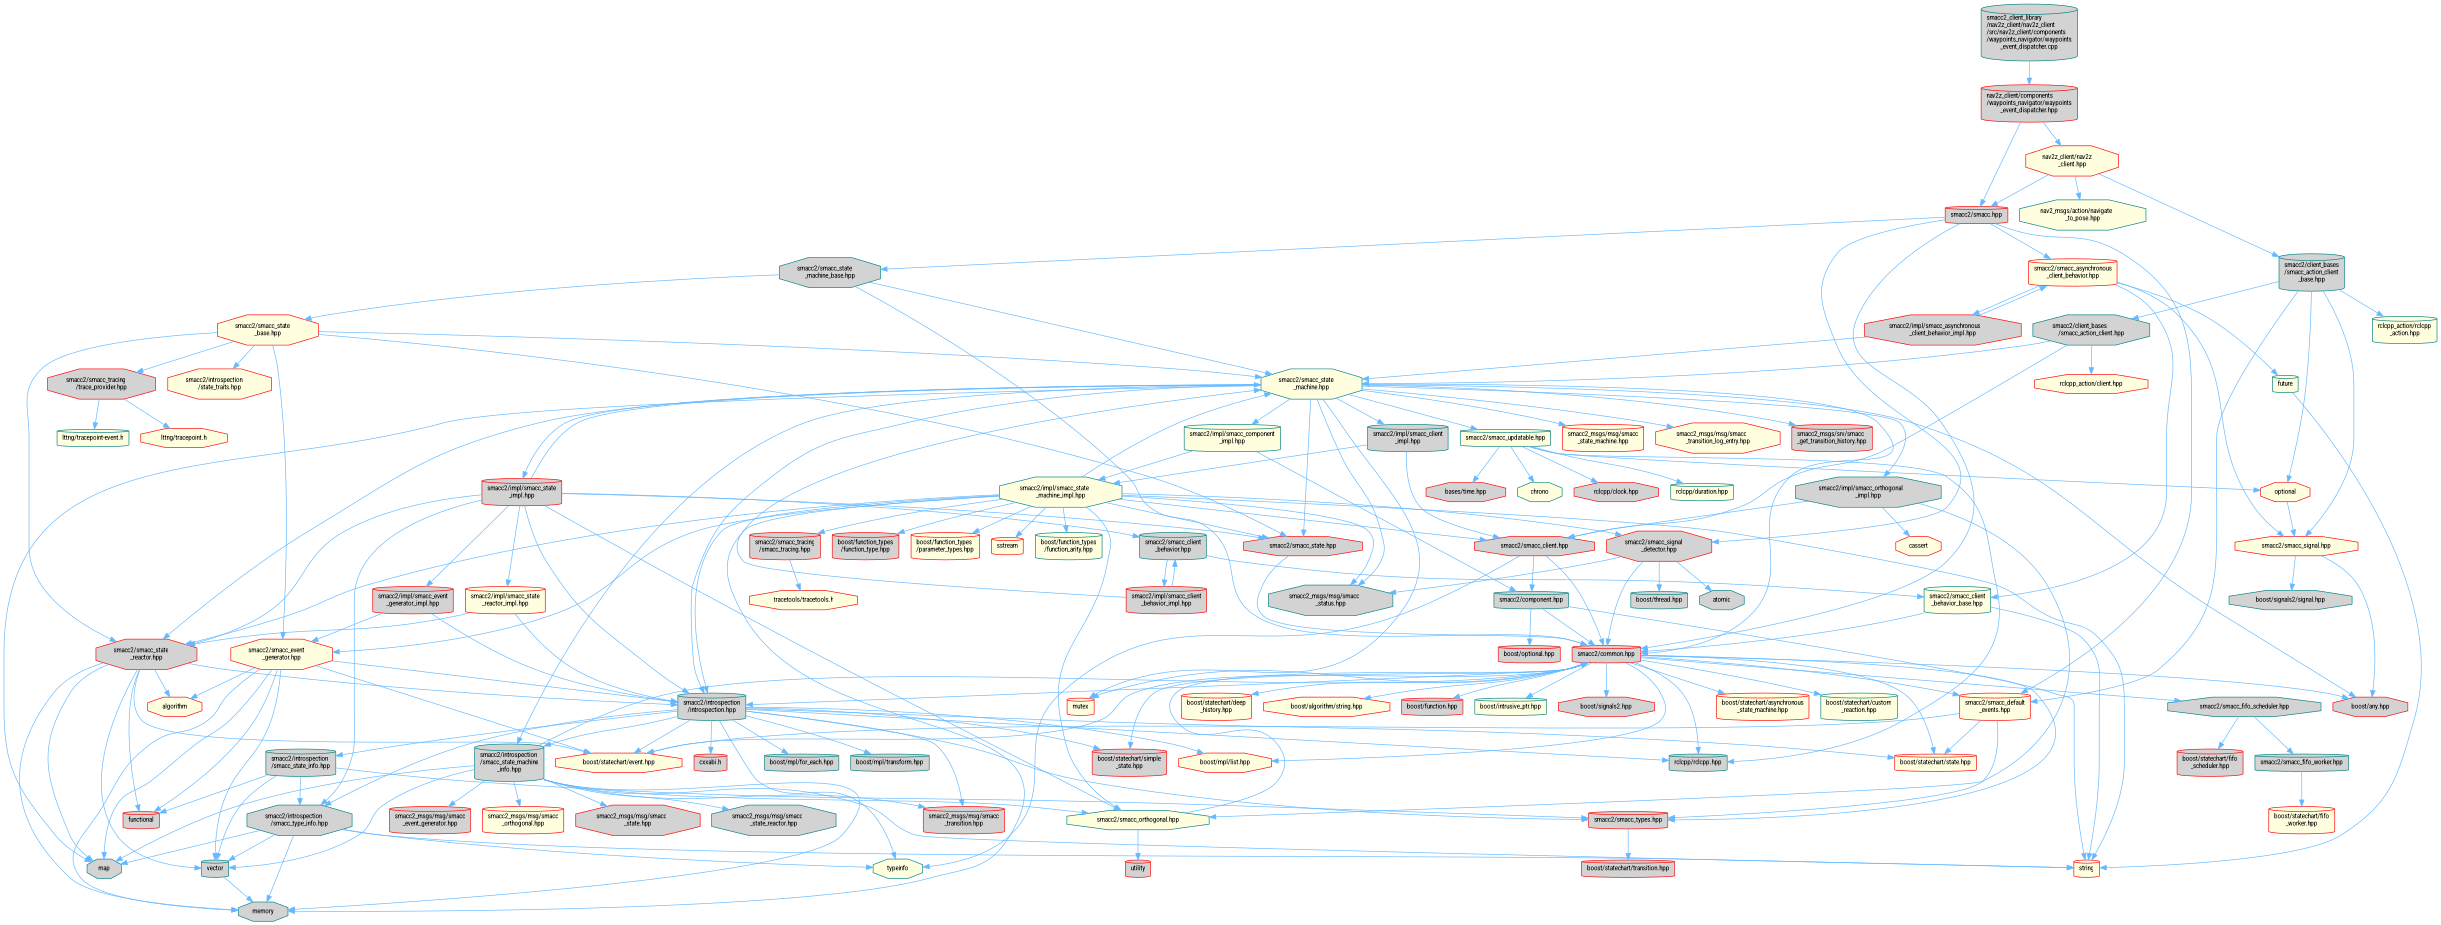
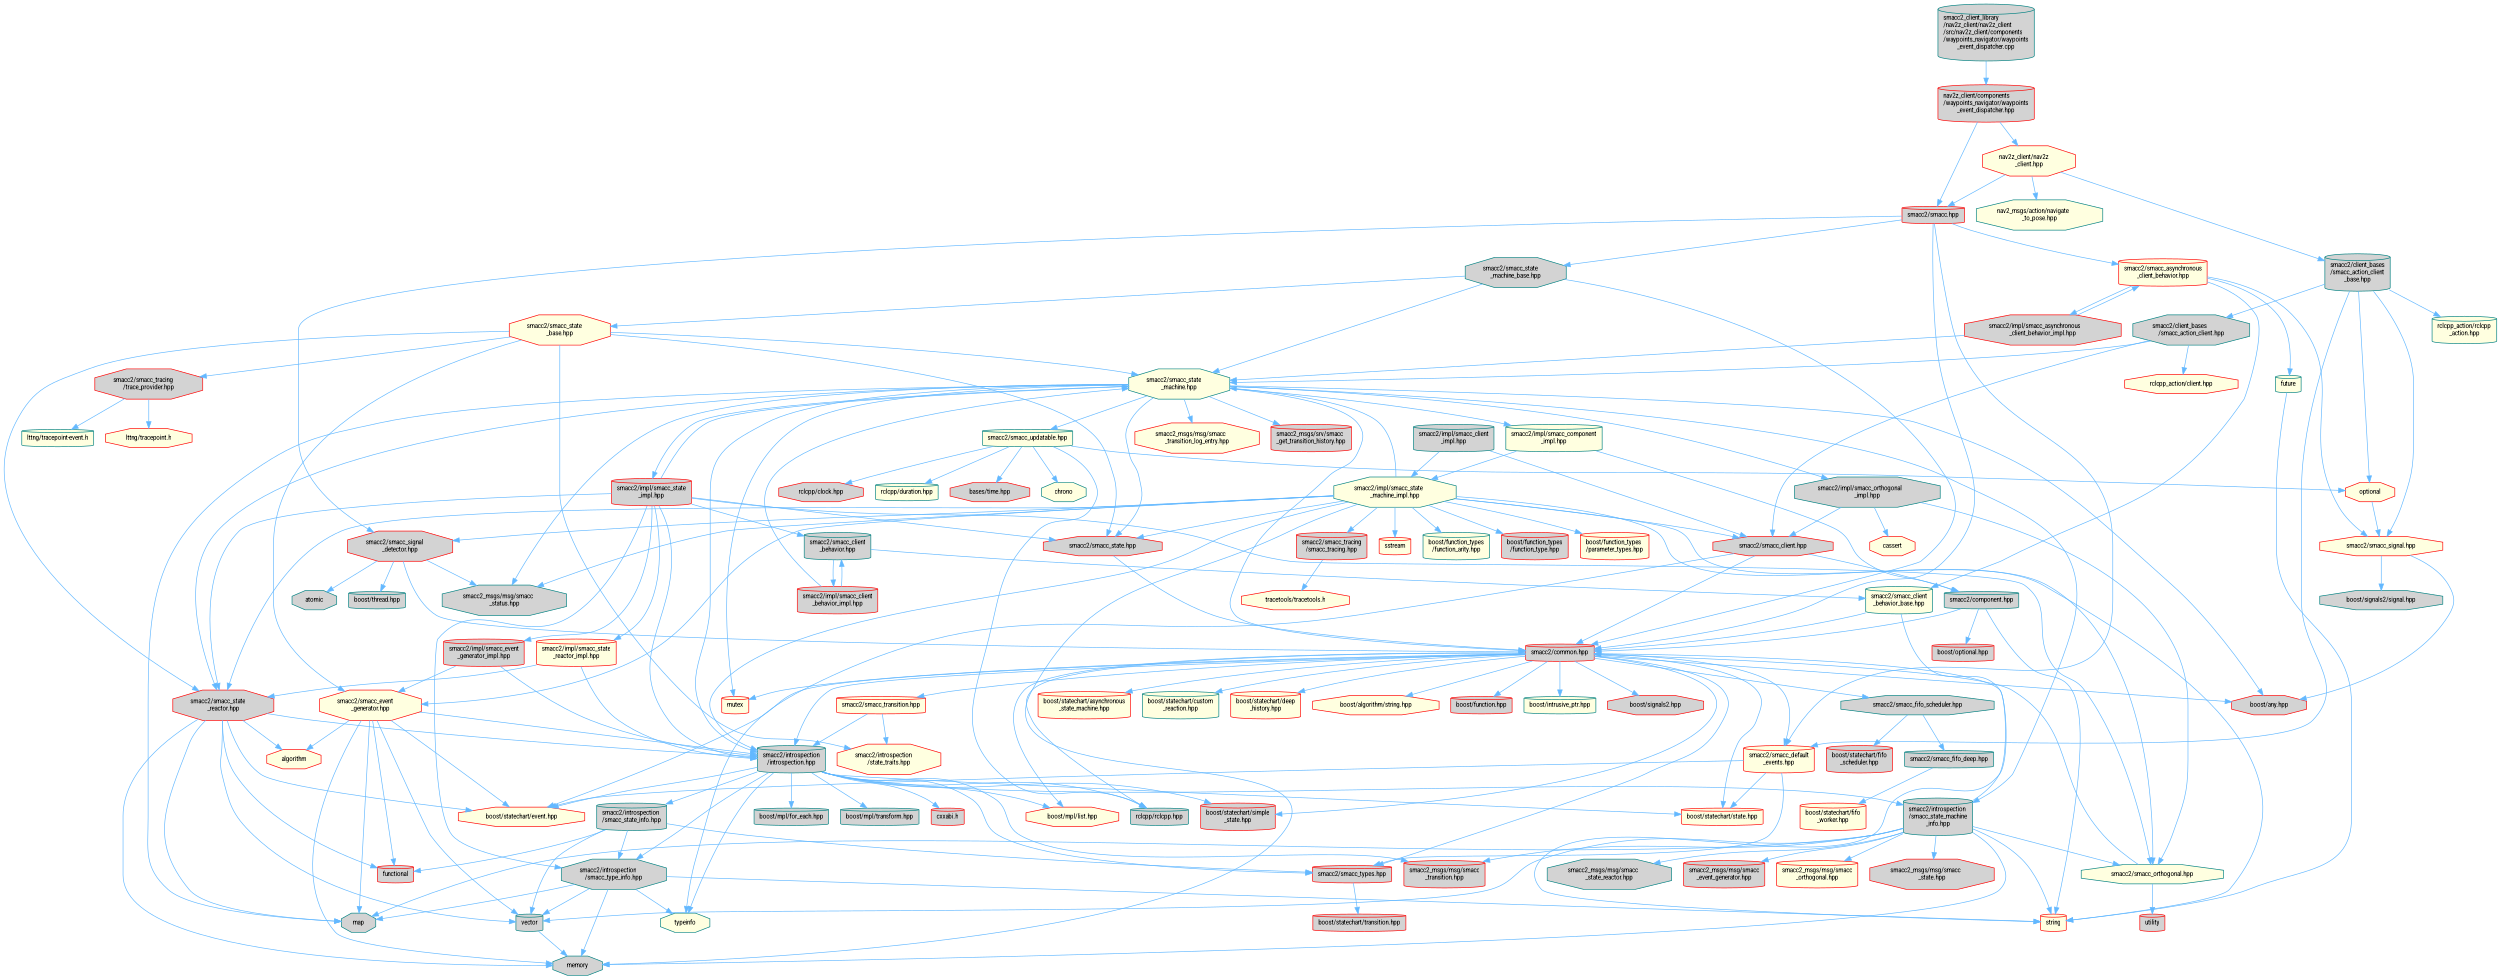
edge "smacc2/smacc_state _machine.hpp" -> "smacc2/impl/smacc_client _impl.hpp": removed
node "smacc2_msgs/msg/smacc _state_machine.hpp": removed
node "smacc2/smacc_transition.hpp": added
node "smacc2/smacc_fifo_worker.hpp": label "smacc2/smacc_fifo_worker.hpp" -> "smacc2/smacc_fifo_deep.hpp"
